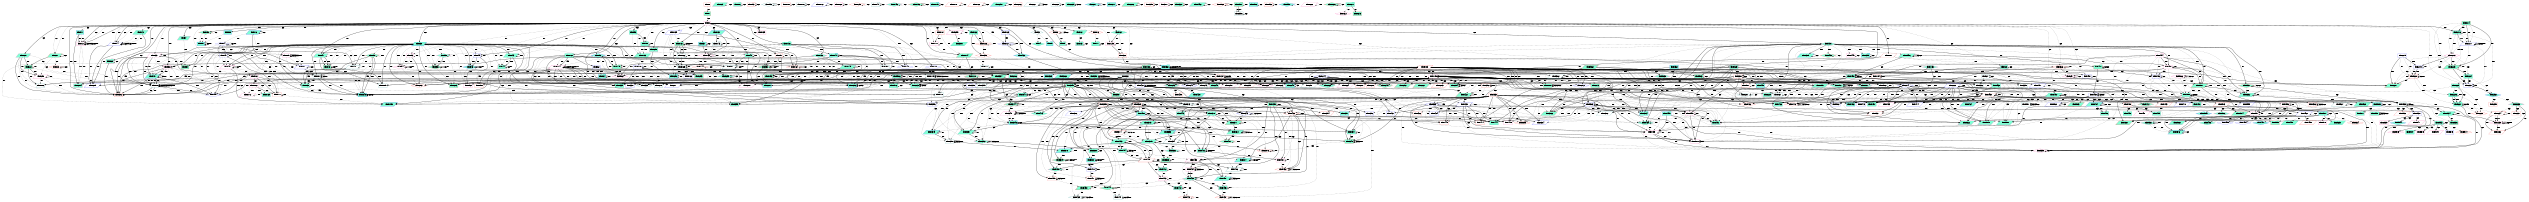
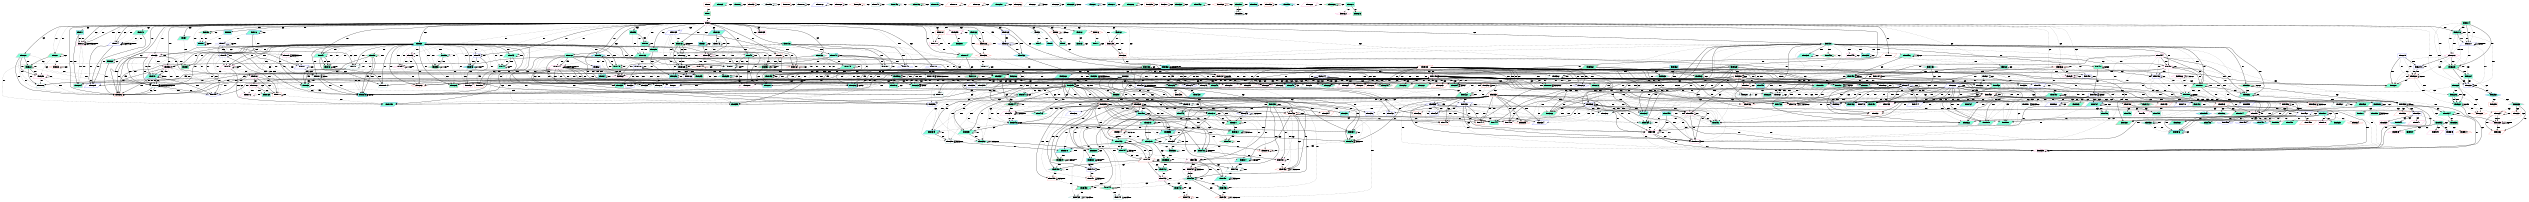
node "Line_365": removed
edge "Line_393" -> "Line_415": style bold -> dashed
node "Line_548": removed
